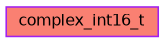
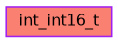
node "complex_int16_t": label "complex_int16_t" -> "int_int16_t"
